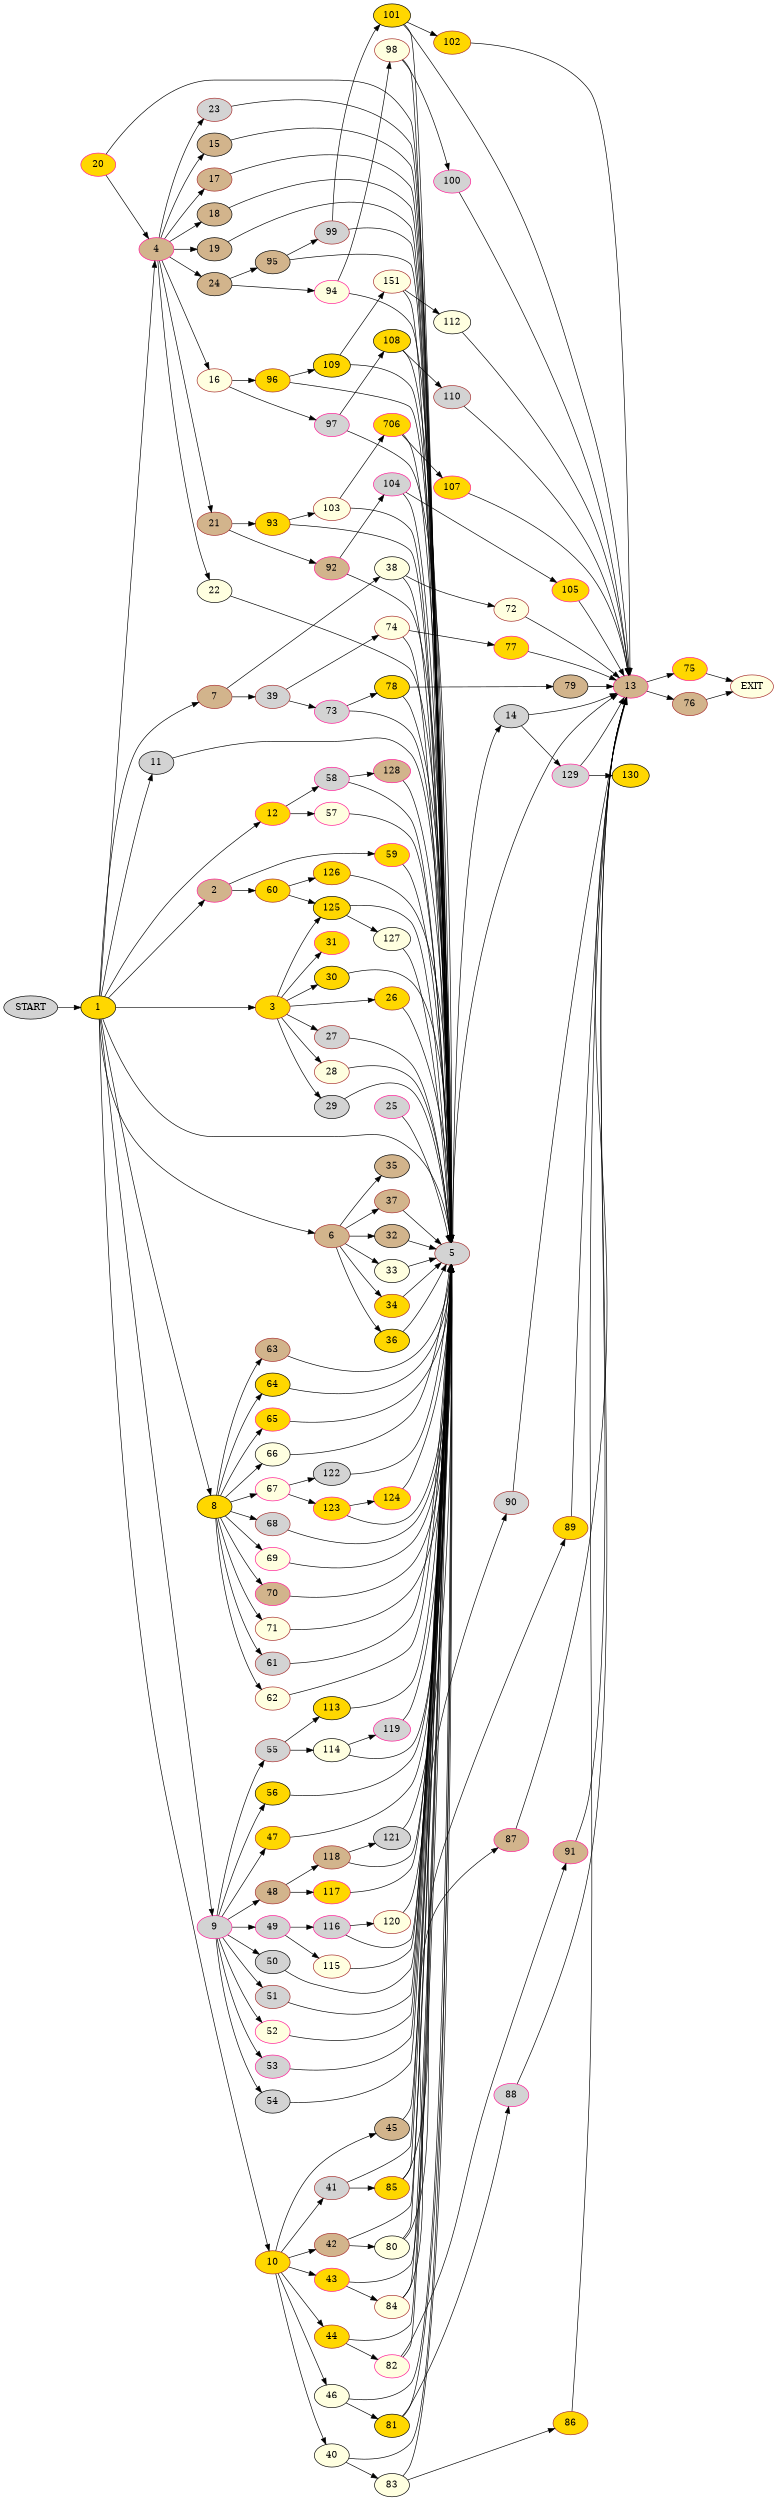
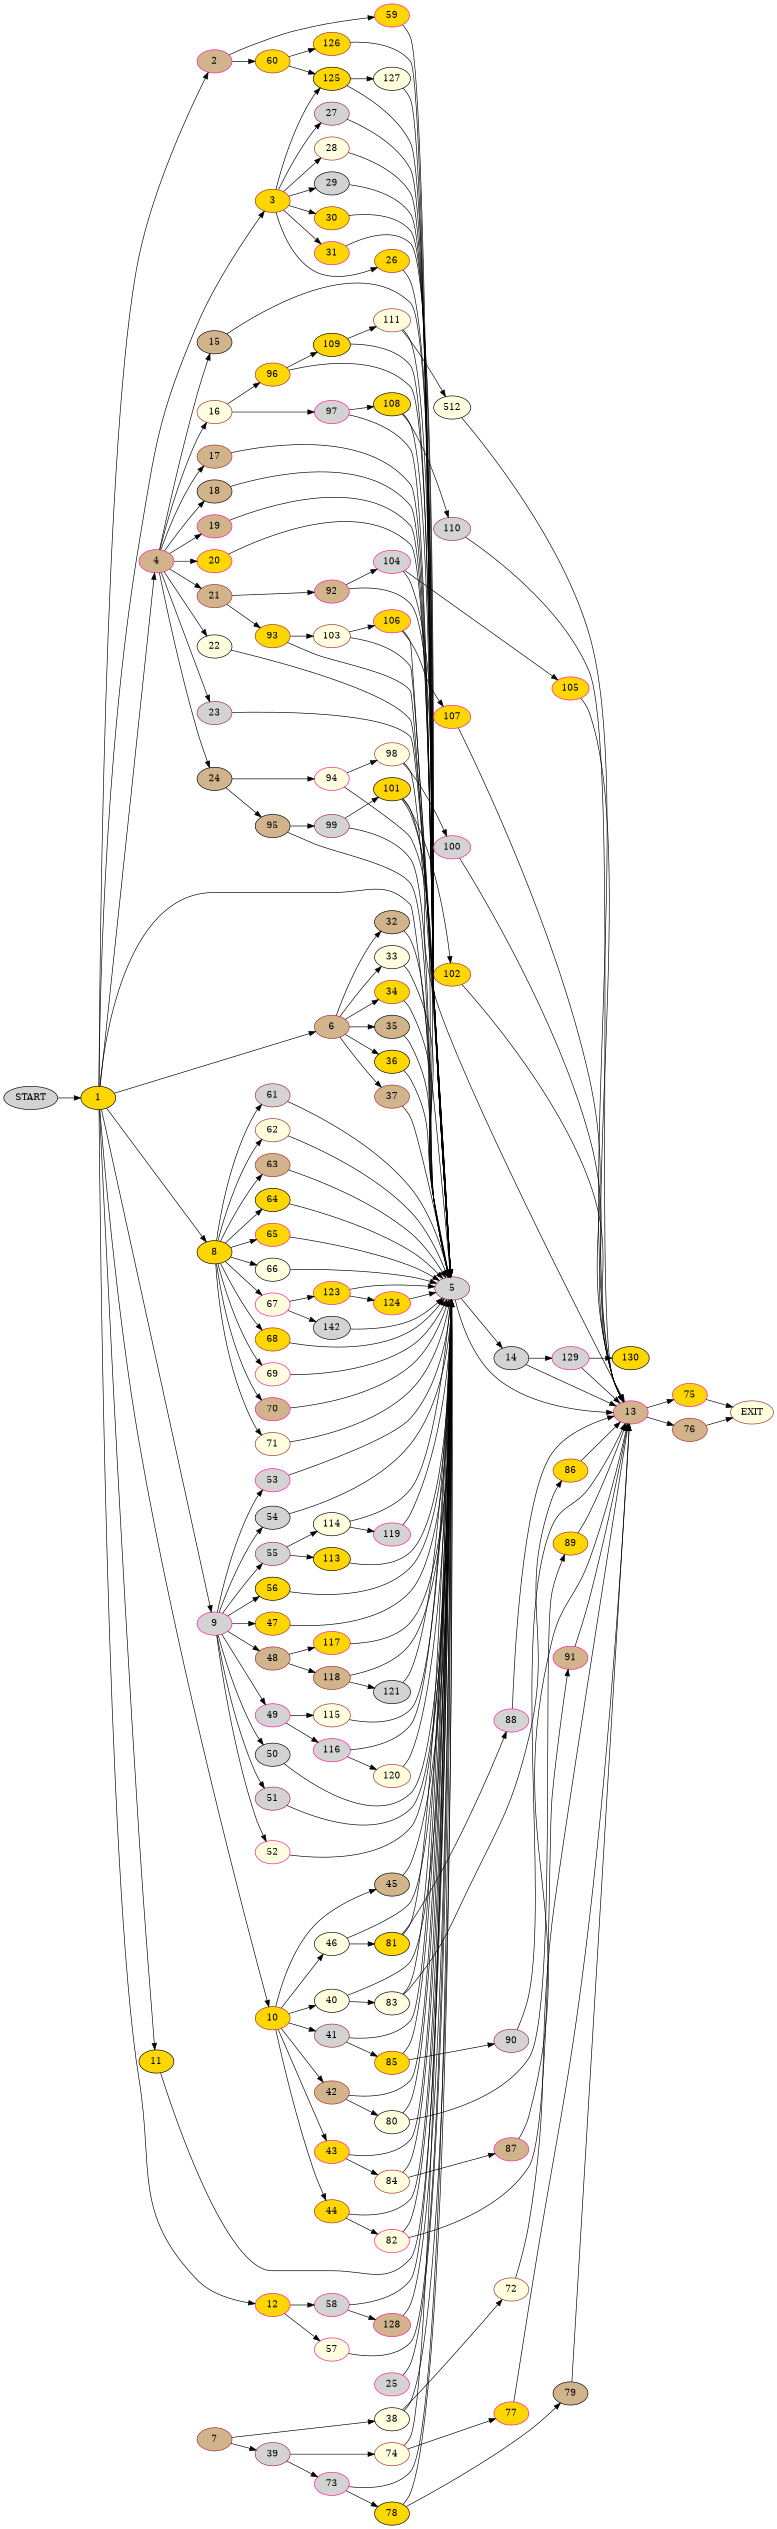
edge "20" -> "4": reversed
node "19": color black -> deeppink
node "151": label "151" -> "111"
node "112": label "112" -> "512"
node "706": label "706" -> "106"
edge "31" -> "5": added
node "11": fillcolor lightgrey -> gold
edge "1" -> "7": removed
node "30": color black -> brown
edge "35" -> "5": added
node "122": label "122" -> "142"
node "68": fillcolor lightgrey -> gold
